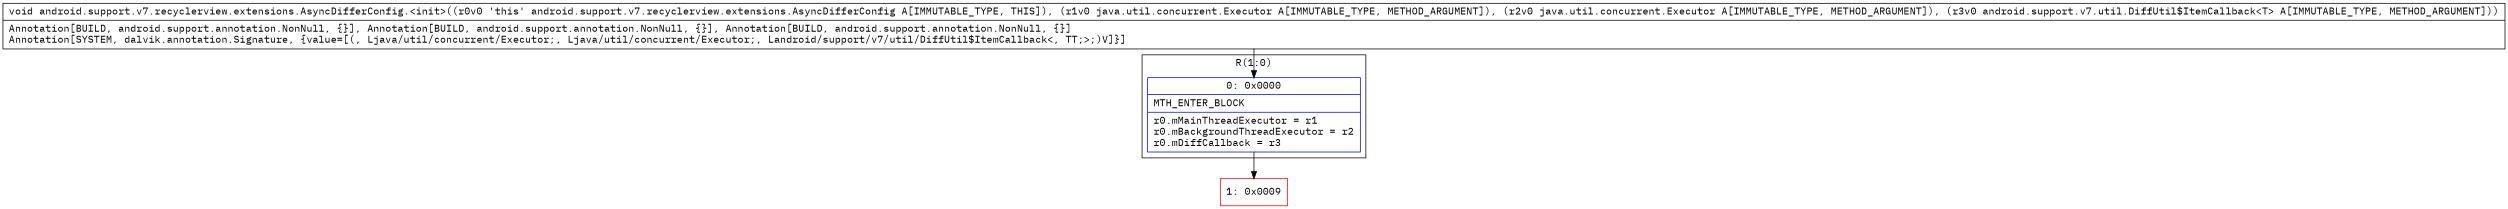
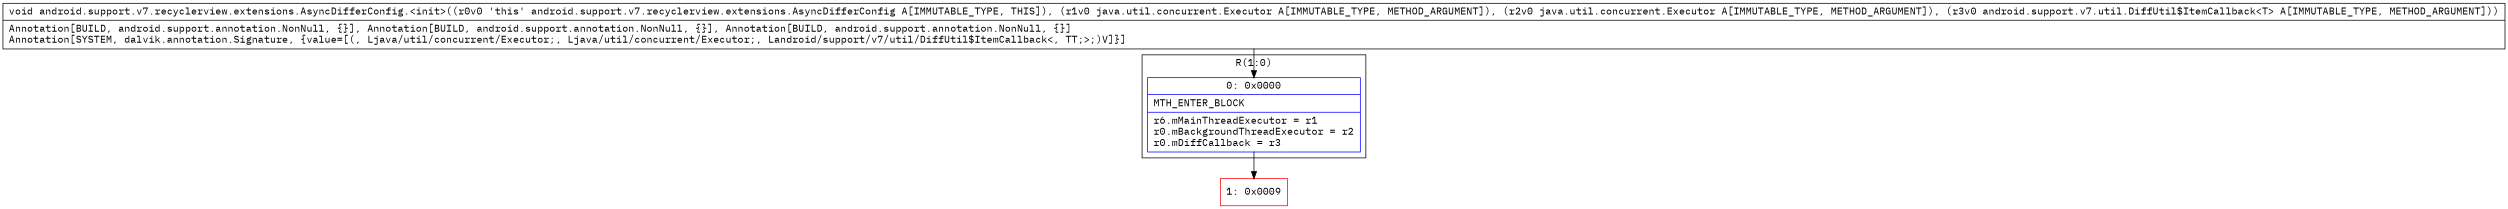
node "0: 0x0000": text "r0.mMainThreadExecutor = r1" -> "r6.mMainThreadExecutor = r1"
